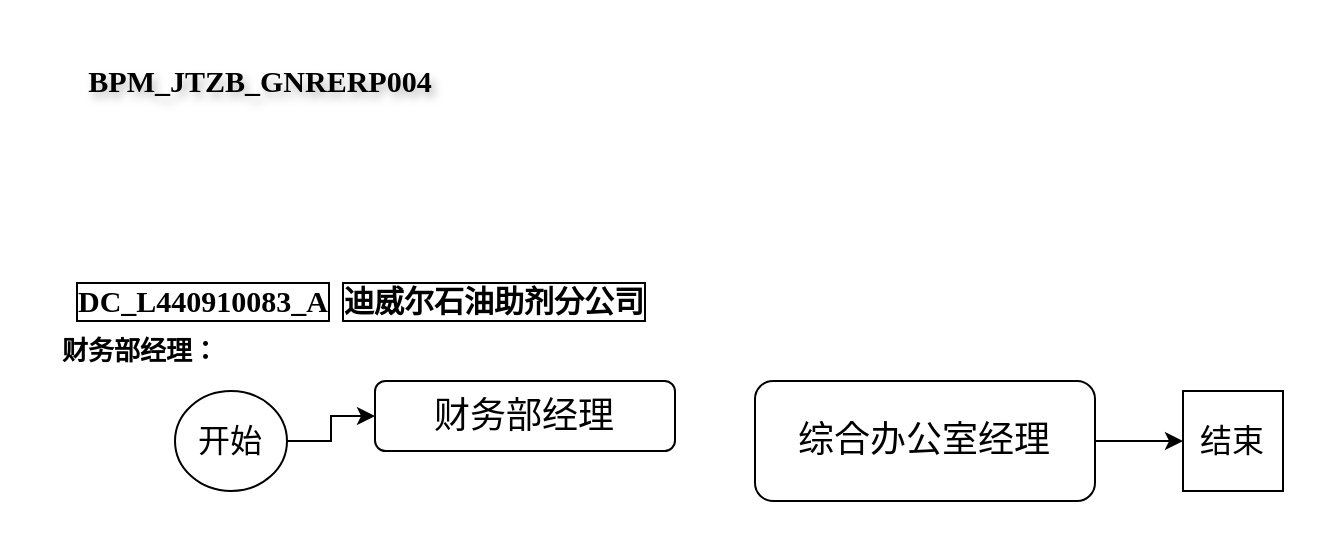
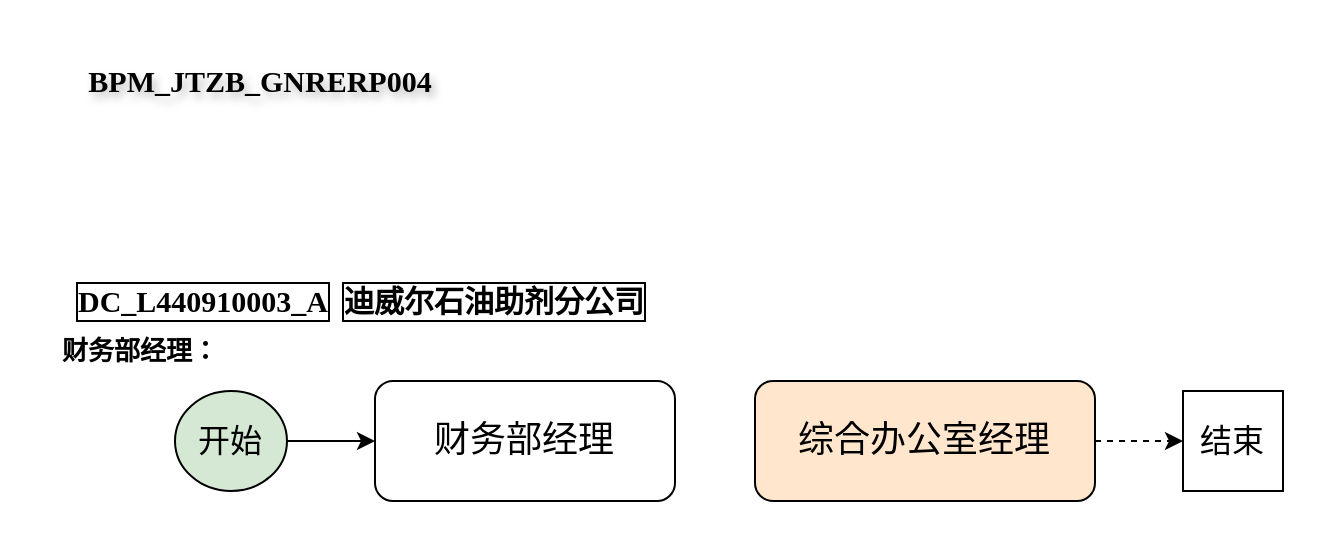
node "DC_L440910083_A": label "DC_L440910083_A" -> "DC_L440910003_A"
node "财务部经理": size 300x70 -> 300x120
node "开始": fillcolor #ffffff -> #d5e8d4
node "综合办公室经理": fillcolor #ffffff -> #ffe6cc
edge "综合办公室经理" -> "结束": style solid -> dashed
